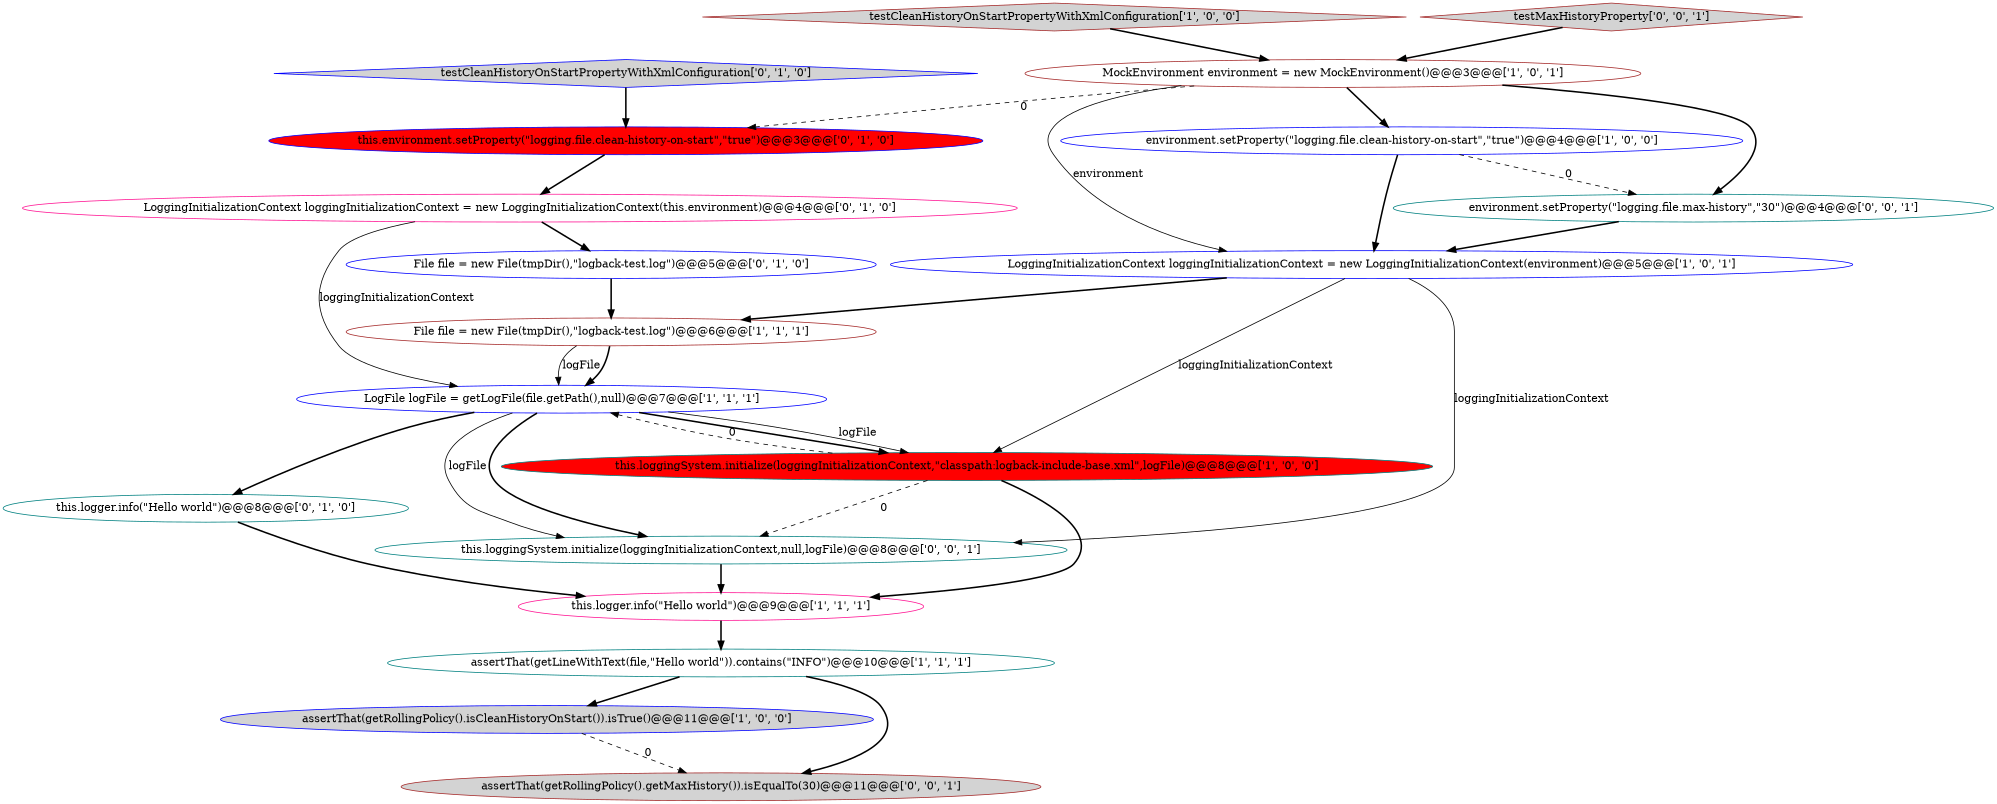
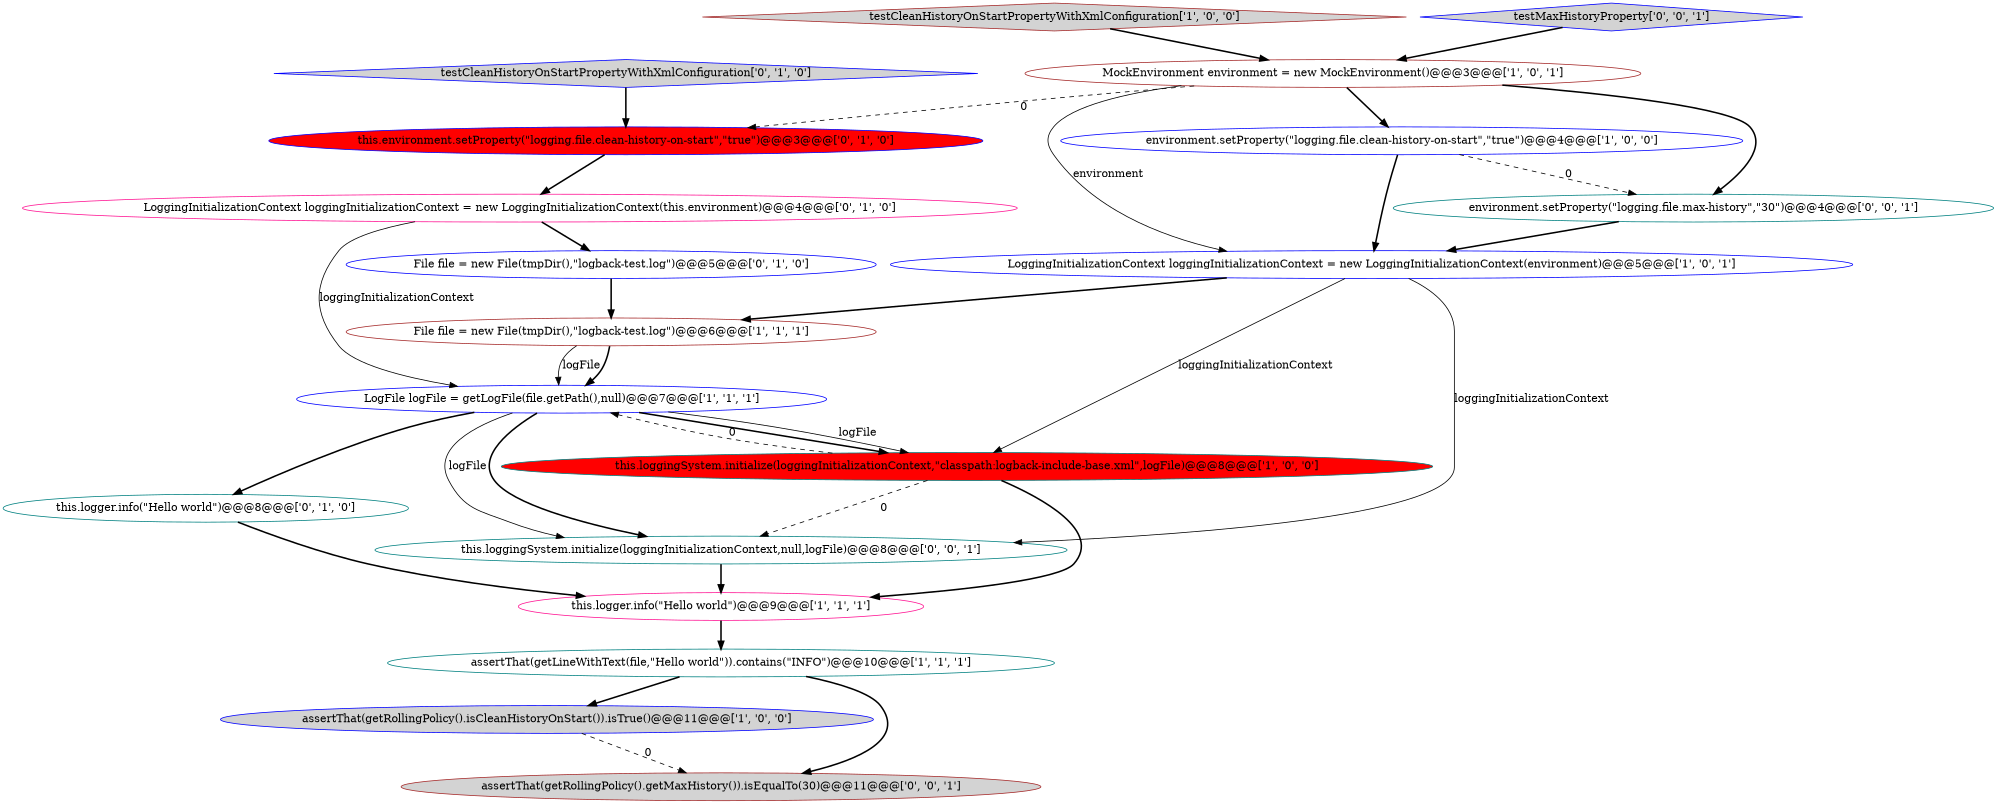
node "testMaxHistoryProperty['0', '0', '1']": color brown -> blue
